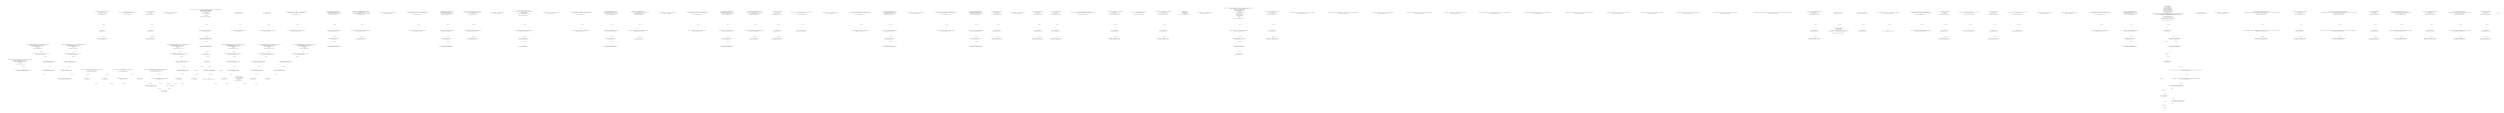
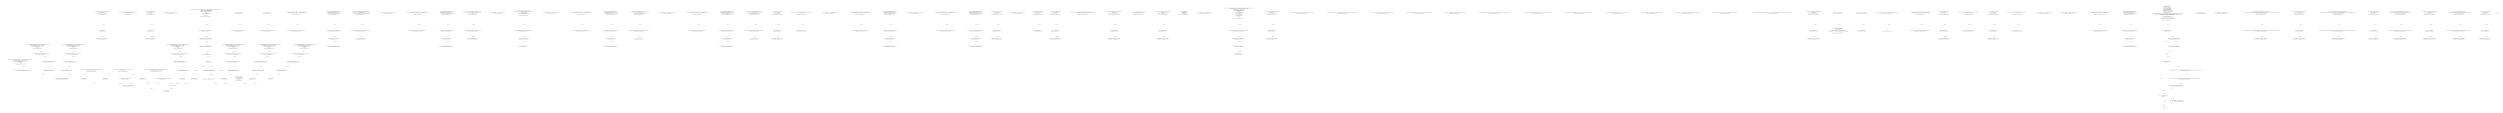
node "150_ vundflw = vundflw -10; 868-expression_statement-151-151": removed
